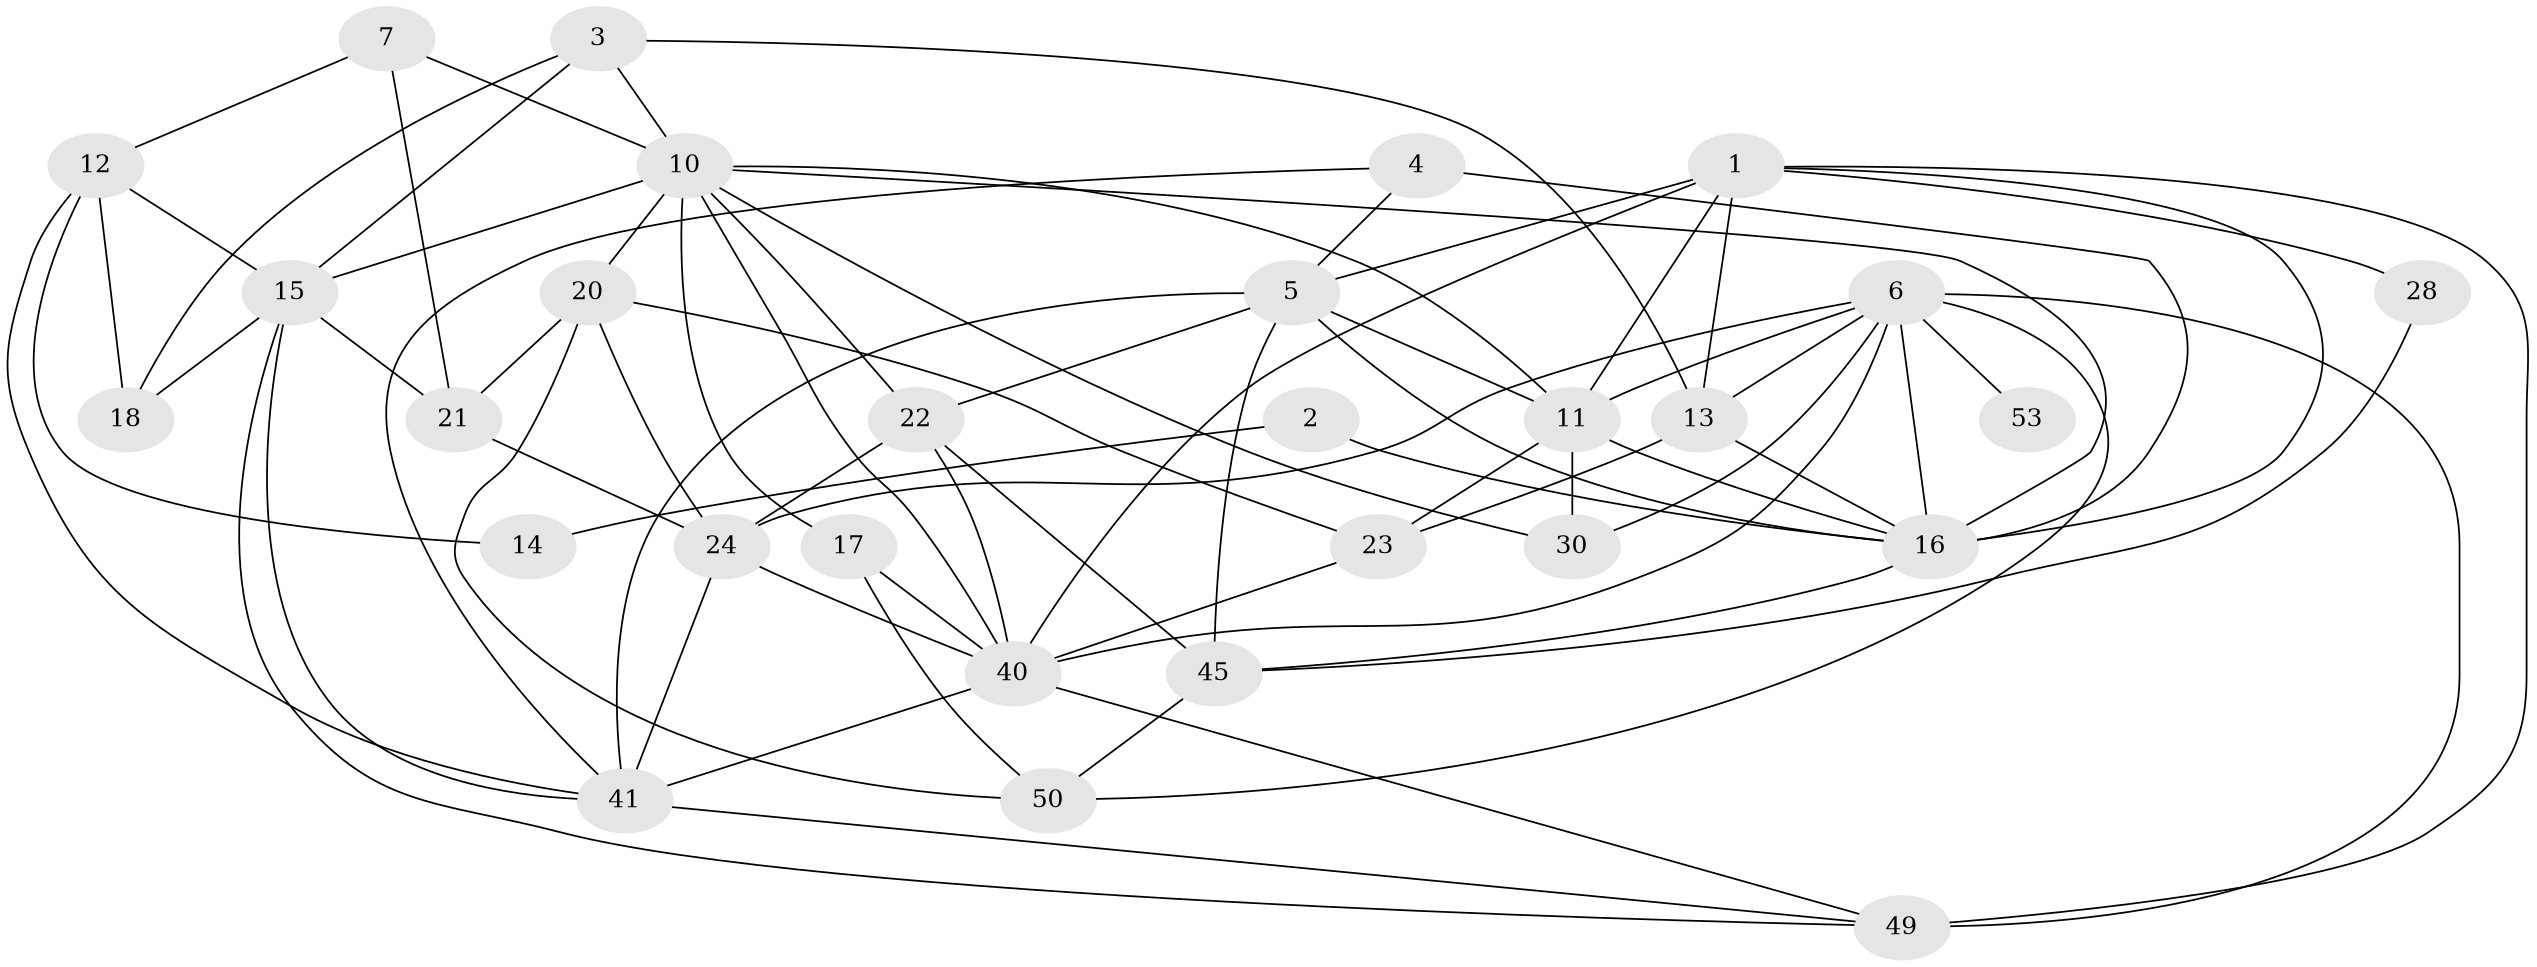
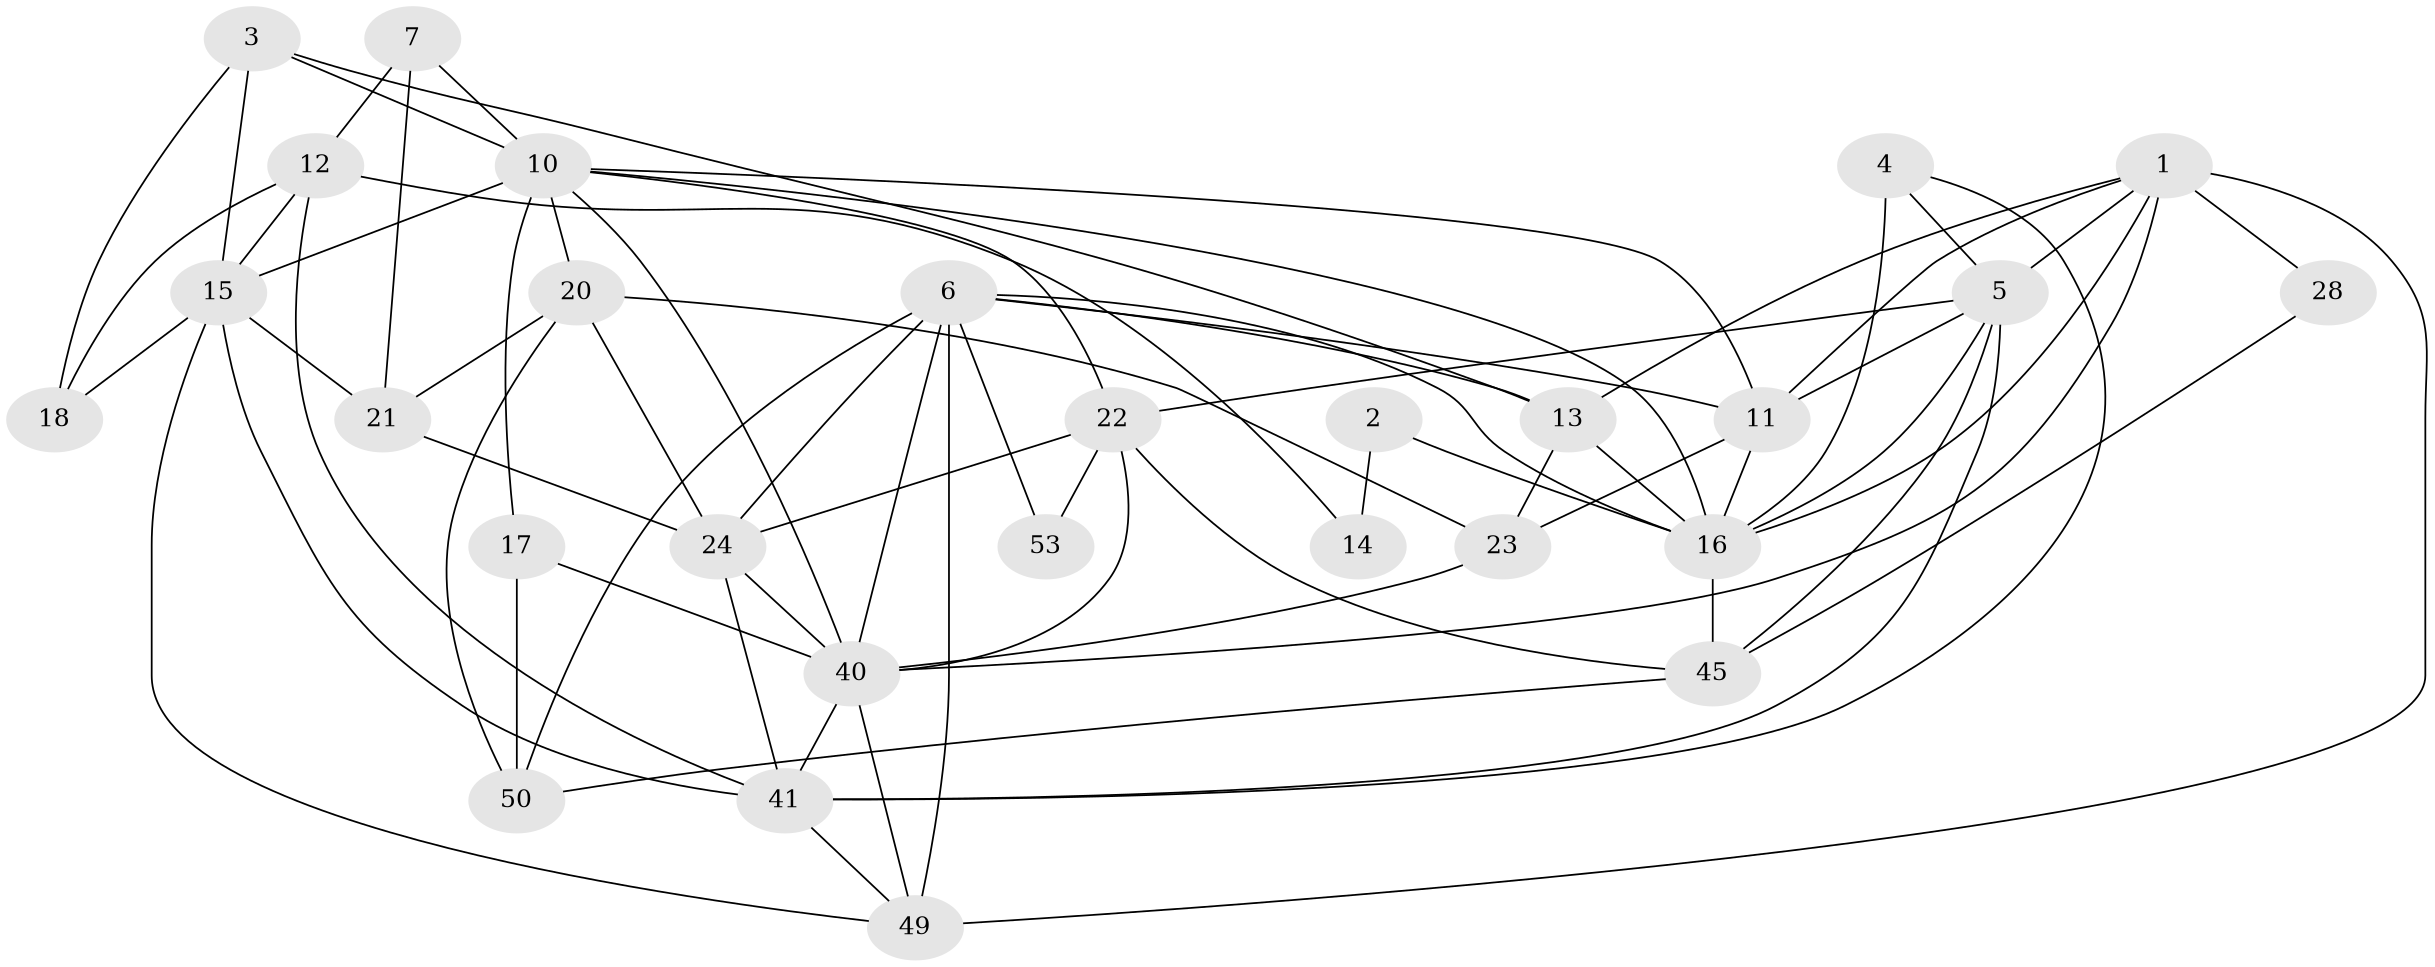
edge "22" -- "53": added
node "30": removed
